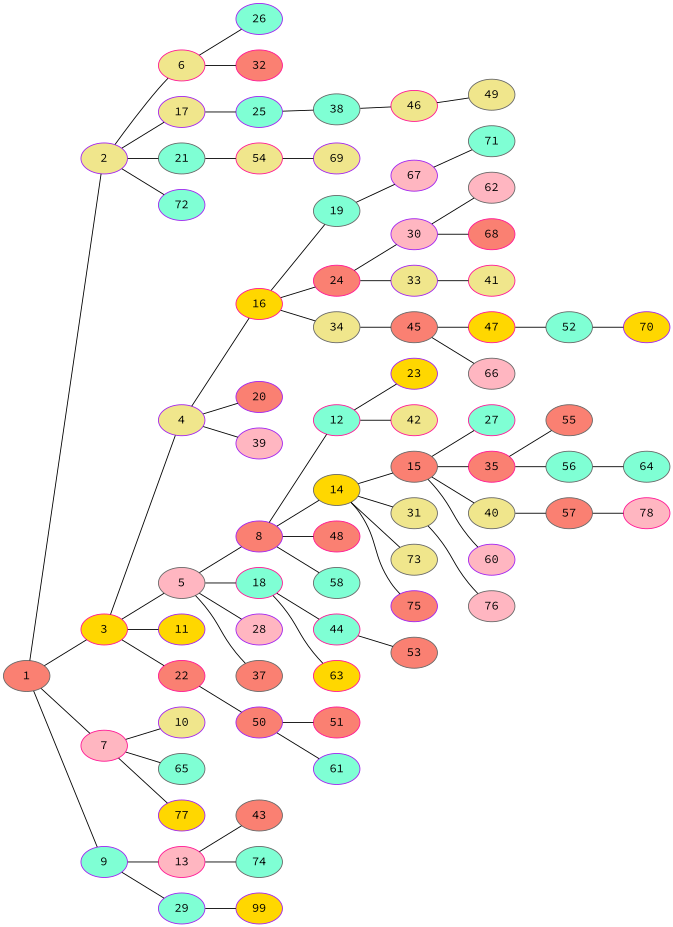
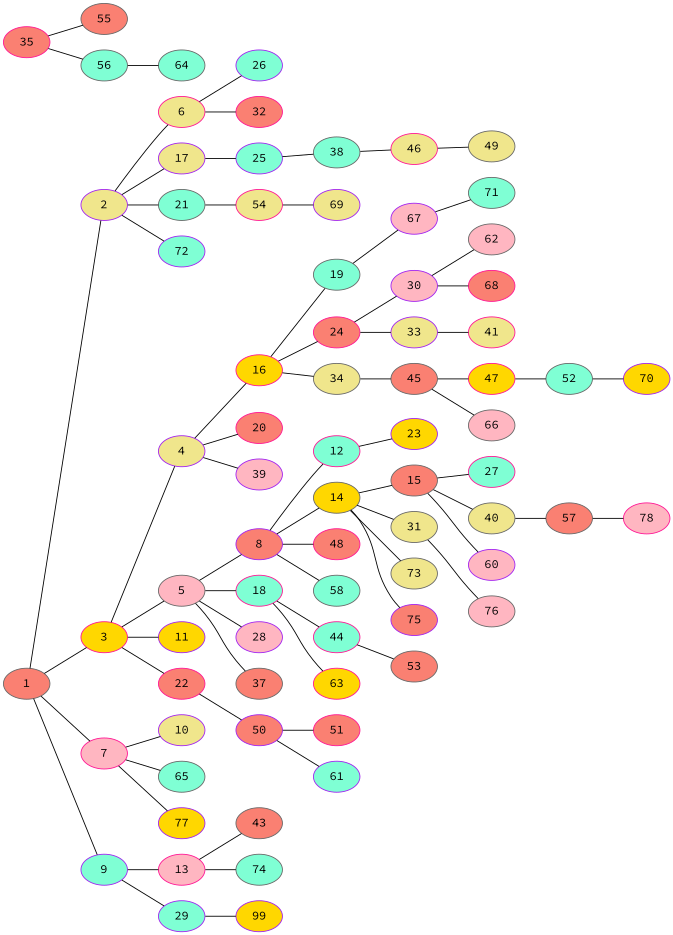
node "20": color purple -> deeppink
node "42": removed
edge "15" -- "35": removed
